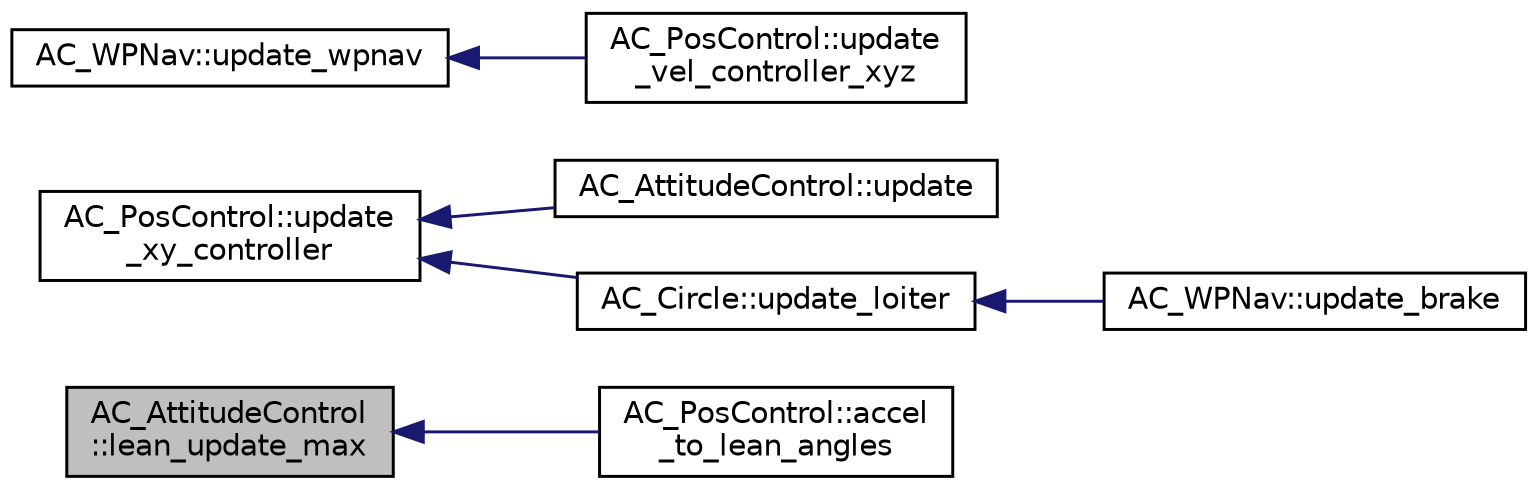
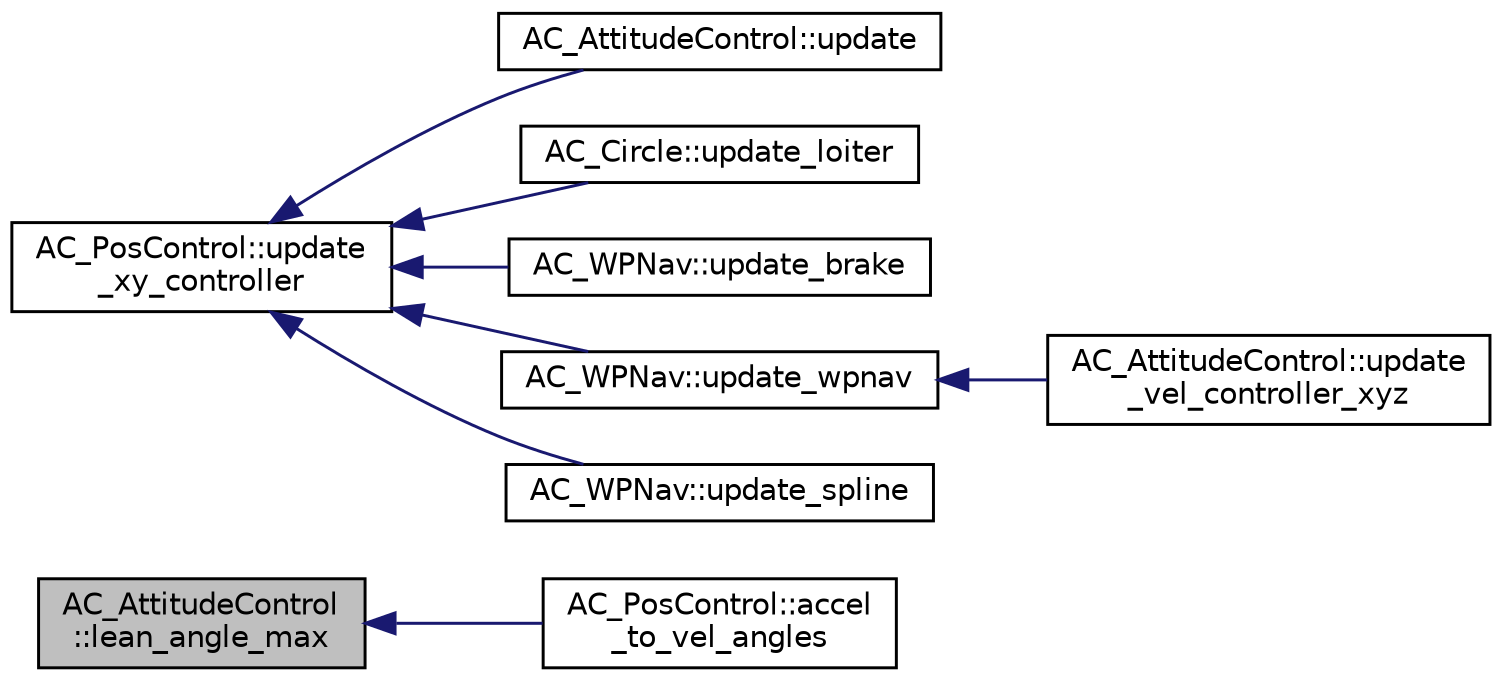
node "AC_PosControl::update _vel_controller_xyz": label "AC_PosControl::update _vel_controller_xyz" -> "AC_AttitudeControl::update _vel_controller_xyz"
edge "AC_WPNav::update_brake" -> "AC_Circle::update_loiter": now "AC_WPNav::update_brake" -> "AC_PosControl::update _xy_controller"
edge "AC_WPNav::update_wpnav" -> "AC_PosControl::update _xy_controller": added
node "AC_AttitudeControl ::lean_update_max": label "AC_AttitudeControl ::lean_update_max" -> "AC_AttitudeControl ::lean_angle_max"
node "AC_PosControl::accel _to_lean_angles": label "AC_PosControl::accel _to_lean_angles" -> "AC_PosControl::accel _to_vel_angles"
node "AC_WPNav::update_spline": added
